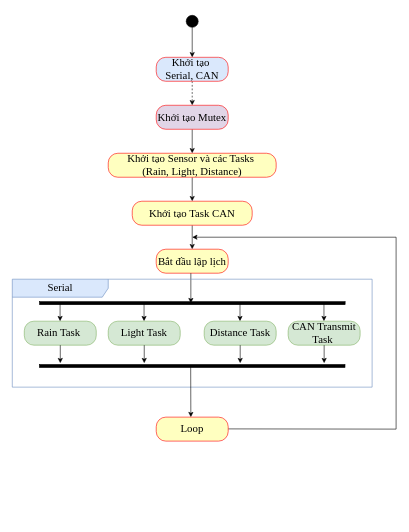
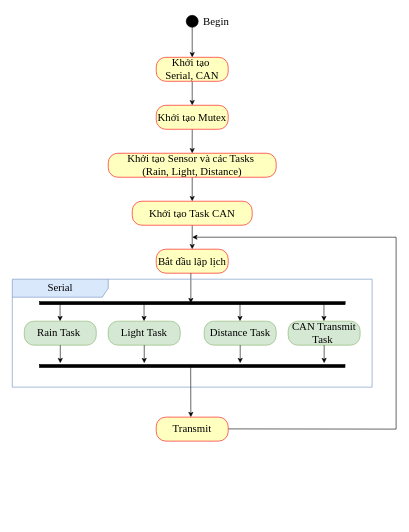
node "Begin": added
node "Khởi tạo Serial, CAN": fillcolor #dae8fc -> #ffffc0
edge "Khởi tạo Serial, CAN" -> "Khởi tạo Mutex": style dashed -> solid
node "Khởi tạo Mutex": fillcolor #e1d5e7 -> #ffffc0
node "Loop": label "Loop" -> "Transmit"
